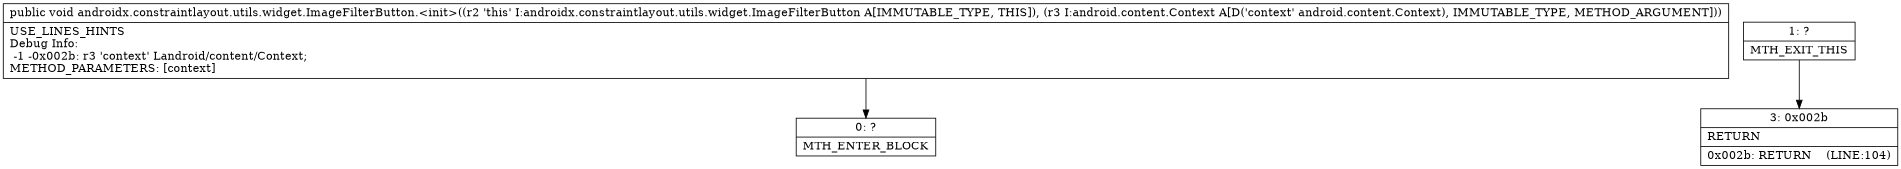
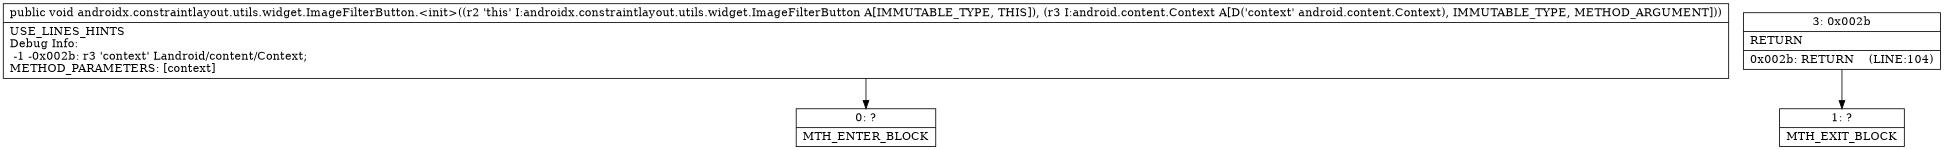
node "1: ?": text "MTH_EXIT_THIS" -> "MTH_EXIT_BLOCK"
edge "1: ?" -> "3: 0x002b": reversed
